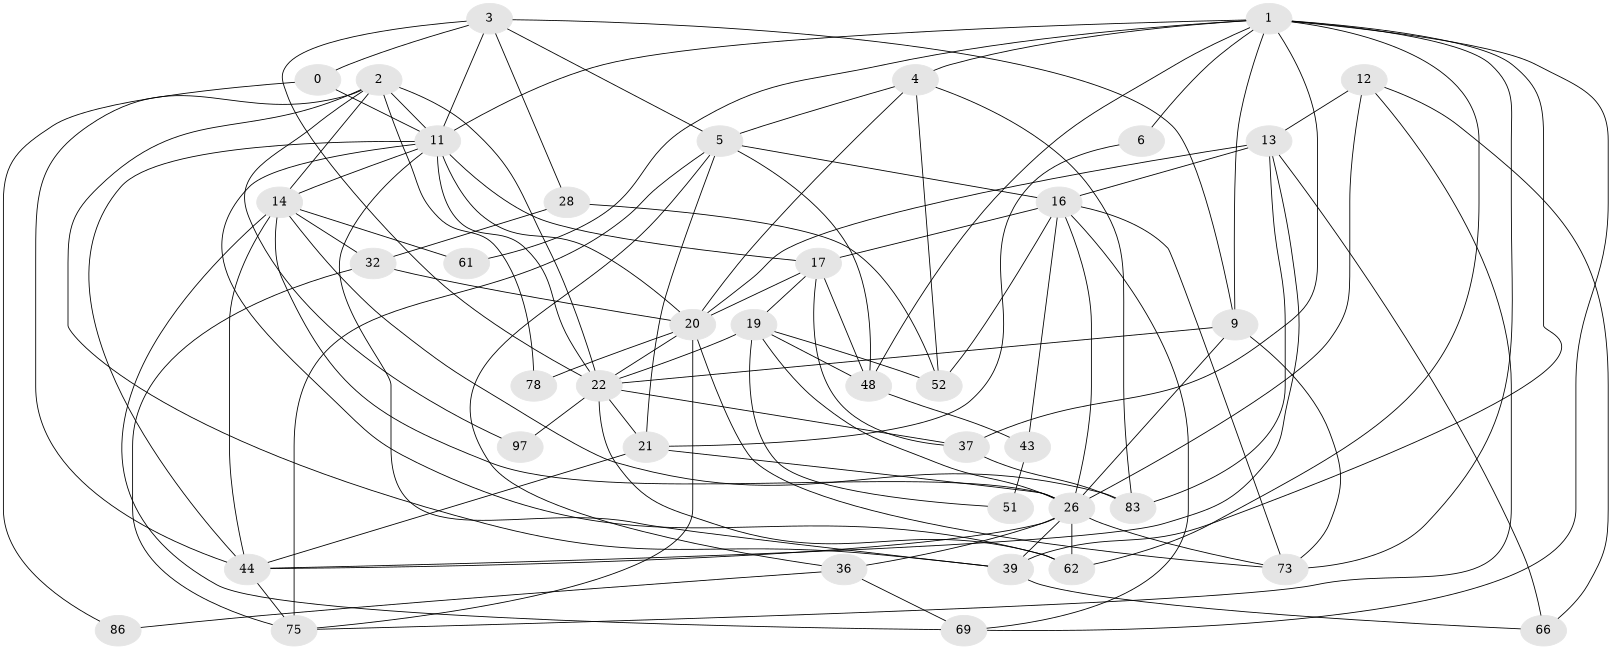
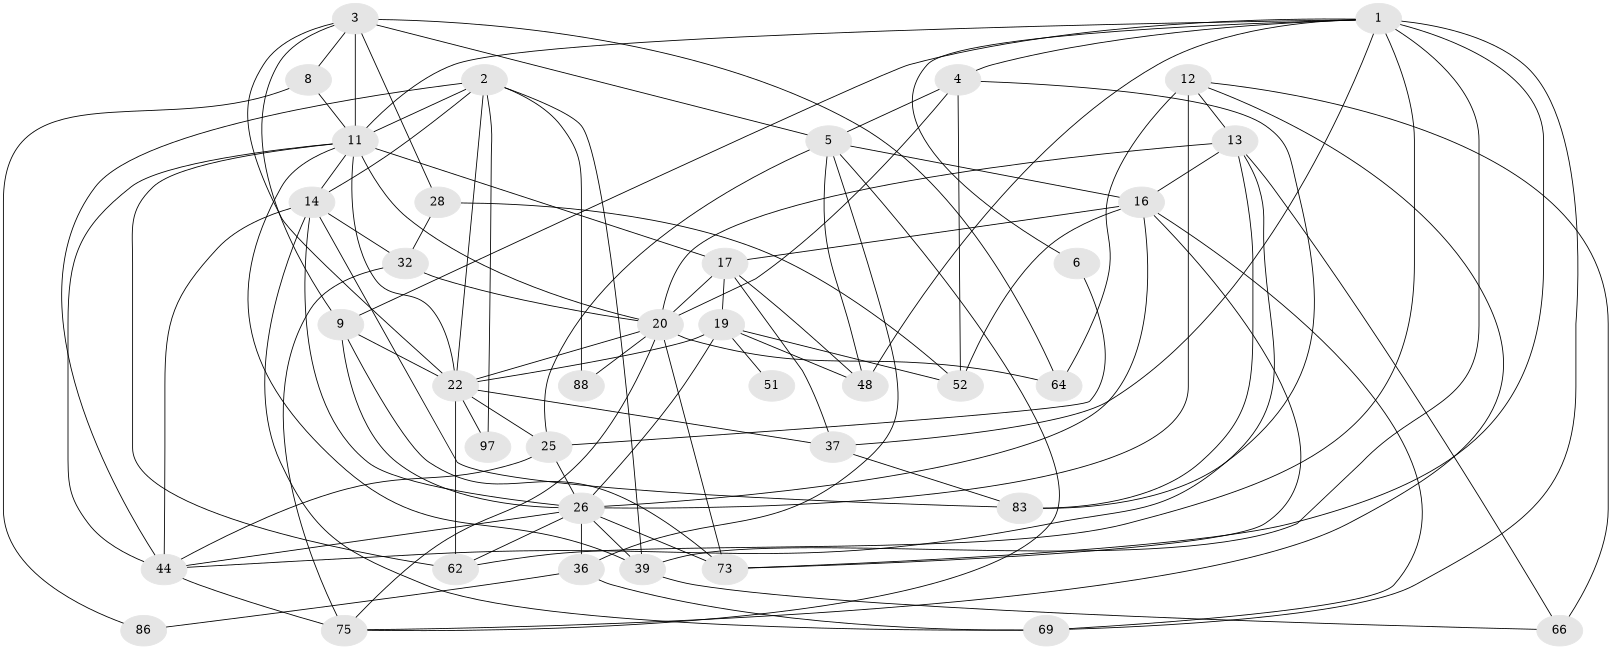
node "0": label "0" -> "8"
node "61": removed
node "78": label "78" -> "88"
node "64": added
node "21": label "21" -> "25"
node "43": removed
